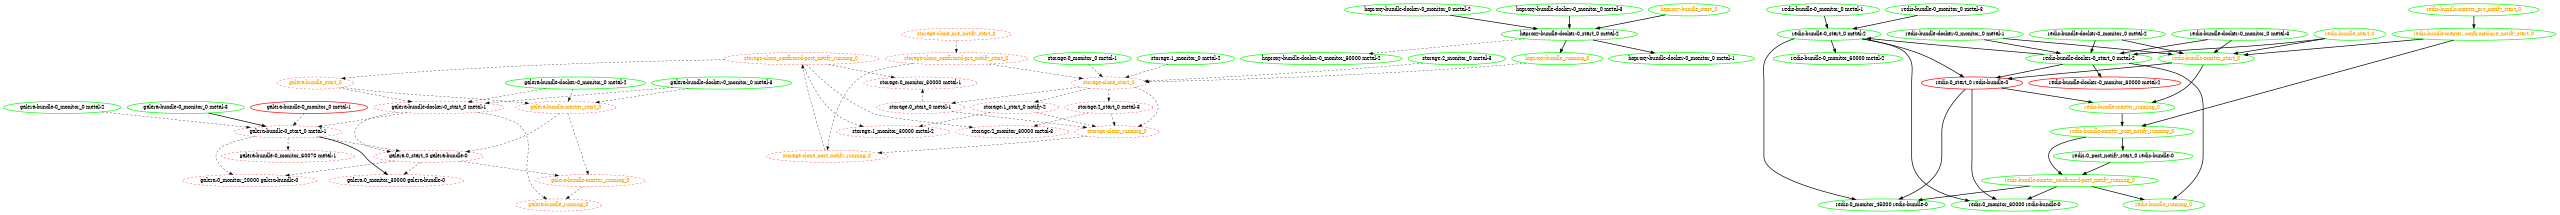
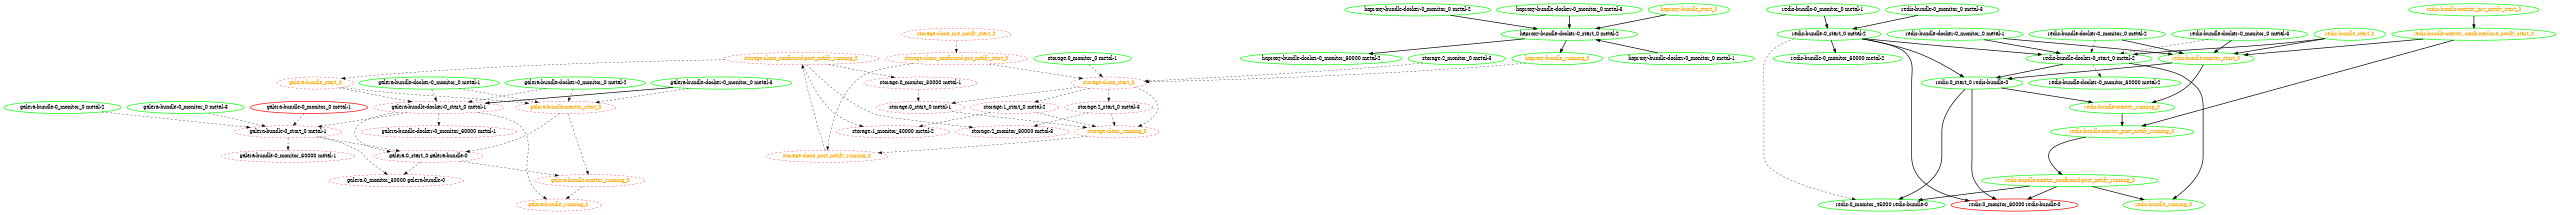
edge "redis-bundle-docker-0_monitor_0 metal-2" -> "redis-bundle-docker-0_start_0 metal-2": style bold -> dashed
edge "haproxy-bundle-docker-0_start_0 metal-2" -> "haproxy-bundle-docker-0_monitor_60000 metal-2": style dashed -> bold
edge "haproxy-bundle-docker-0_start_0 metal-2" -> "haproxy-bundle-docker-0_monitor_0 metal-1": reversed
edge "redis-bundle-docker-0_monitor_0 metal-3" -> "redis-bundle-docker-0_start_0 metal-2": style bold -> dashed
edge "redis-bundle-docker-0_start_0 metal-2" -> "redis-bundle-0_start_0 metal-2": reversed
node "storage:1_monitor_0 metal-2": removed
edge "redis-bundle-docker-0_start_0 metal-2" -> "redis-bundle-docker-0_monitor_60000 metal-2": style bold -> dashed
node "galera-bundle-docker-0_monitor_0 metal-1": added
node "redis:0_start_0 redis-bundle-0": color red -> green
node "redis-bundle-docker-0_monitor_60000 metal-2": color red -> green
edge "galera-bundle-docker-0_monitor_0 metal-3" -> "galera-bundle-docker-0_start_0 metal-1": style dashed -> bold
edge "storage:0_start_0 metal-1" -> "storage:0_monitor_30000 metal-1": reversed
node "storage:1_start_0 notify-2": label "storage:1_start_0 notify-2" -> "storage:1_start_0 metal-2"
edge "galera-bundle-0_monitor_0 metal-3" -> "galera-bundle-0_start_0 metal-1": style bold -> dashed
node "galera-bundle-docker-0_monitor_60000 metal-1": added
edge "redis-bundle-0_start_0 metal-2" -> "redis:0_monitor_45000 redis-bundle-0": style bold -> dashed
edge "galera-bundle-0_start_0 metal-1" -> "galera:0_monitor_30000 galera-bundle-0": style bold -> dashed
node "galera-bundle-0_monitor_60070 metal-1": label "galera-bundle-0_monitor_60070 metal-1" -> "galera-bundle-0_monitor_60000 metal-1"
node "redis:0_post_notify_start_0 redis-bundle-0": removed
node "galera:0_monitor_20000 galera-bundle-0": removed
node "redis:0_monitor_60000 redis-bundle-0": color green -> red
